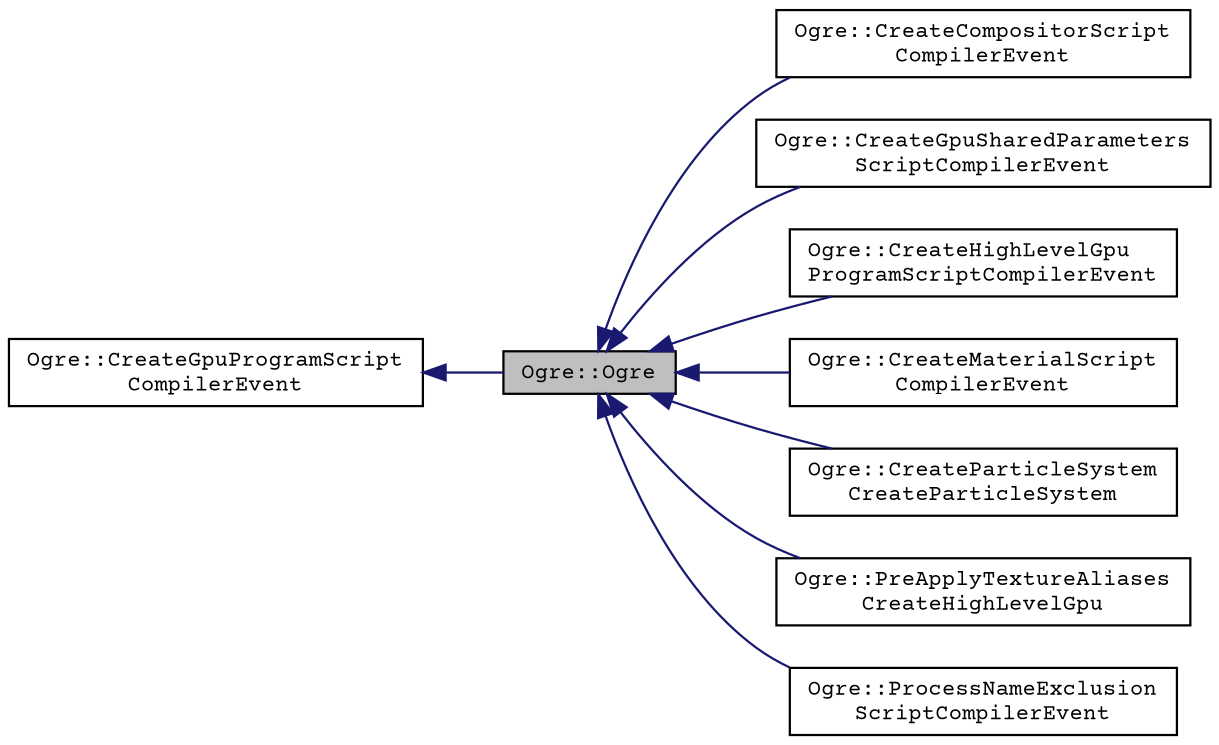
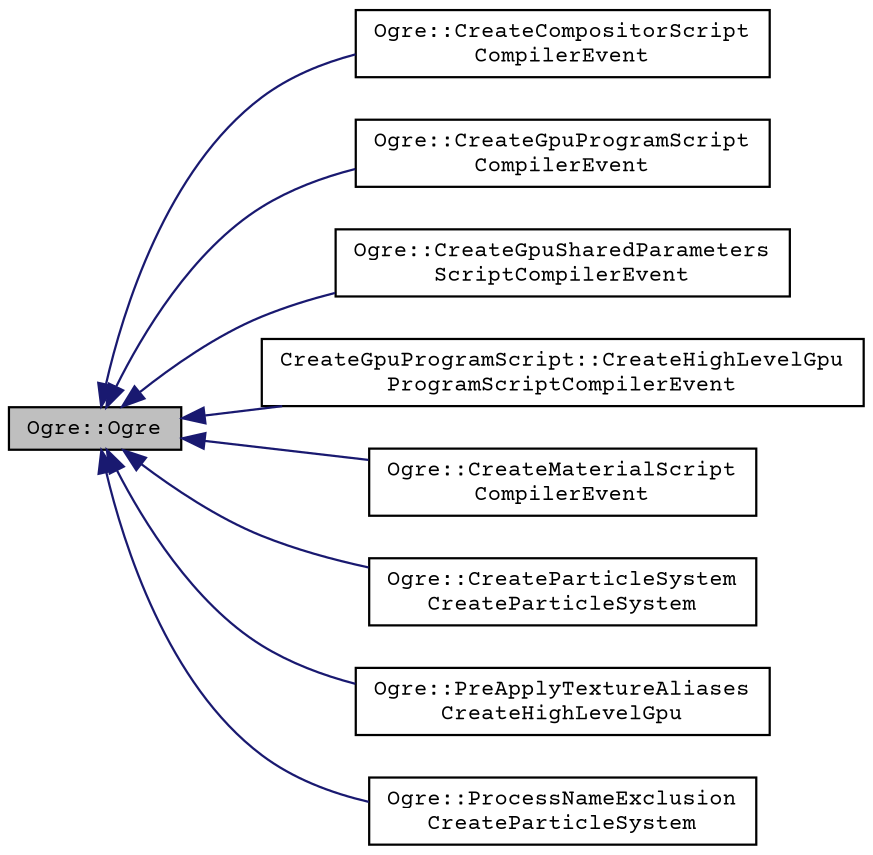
node "Ogre::CreateHighLevelGpu ProgramScriptCompilerEvent": label "Ogre::CreateHighLevelGpu ProgramScriptCompilerEvent" -> "CreateGpuProgramScript::CreateHighLevelGpu ProgramScriptCompilerEvent"
edge "Ogre::Ogre" -> "Ogre::CreateGpuProgramScript CompilerEvent": reversed
node "Ogre::ProcessNameExclusion ScriptCompilerEvent": label "Ogre::ProcessNameExclusion ScriptCompilerEvent" -> "Ogre::ProcessNameExclusion CreateParticleSystem"
